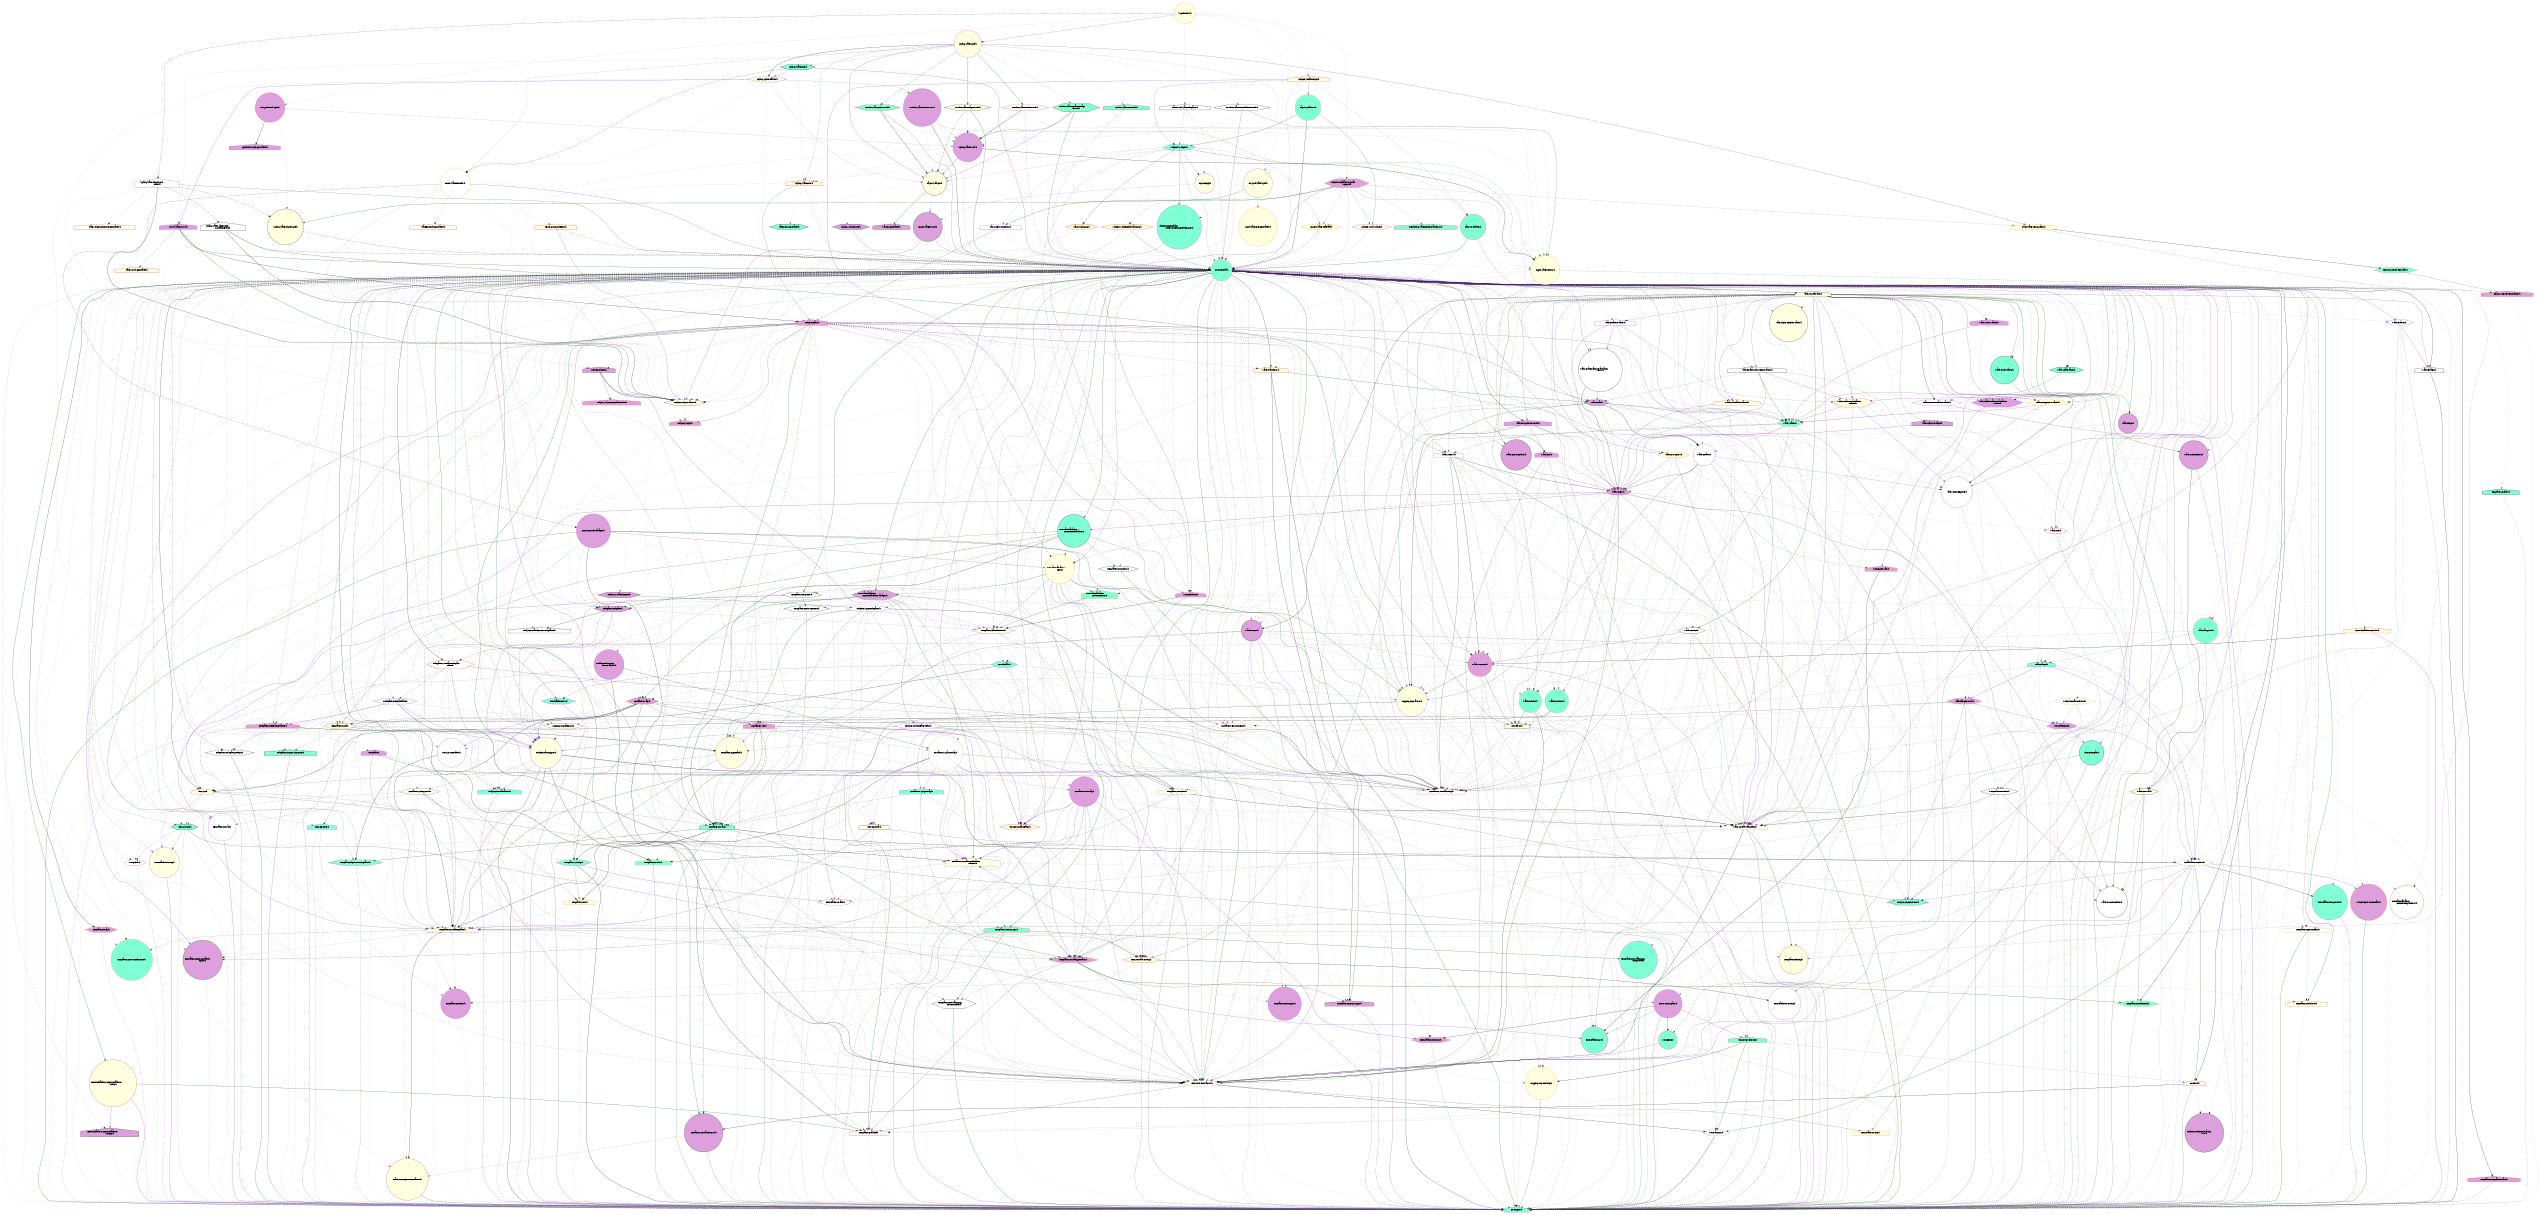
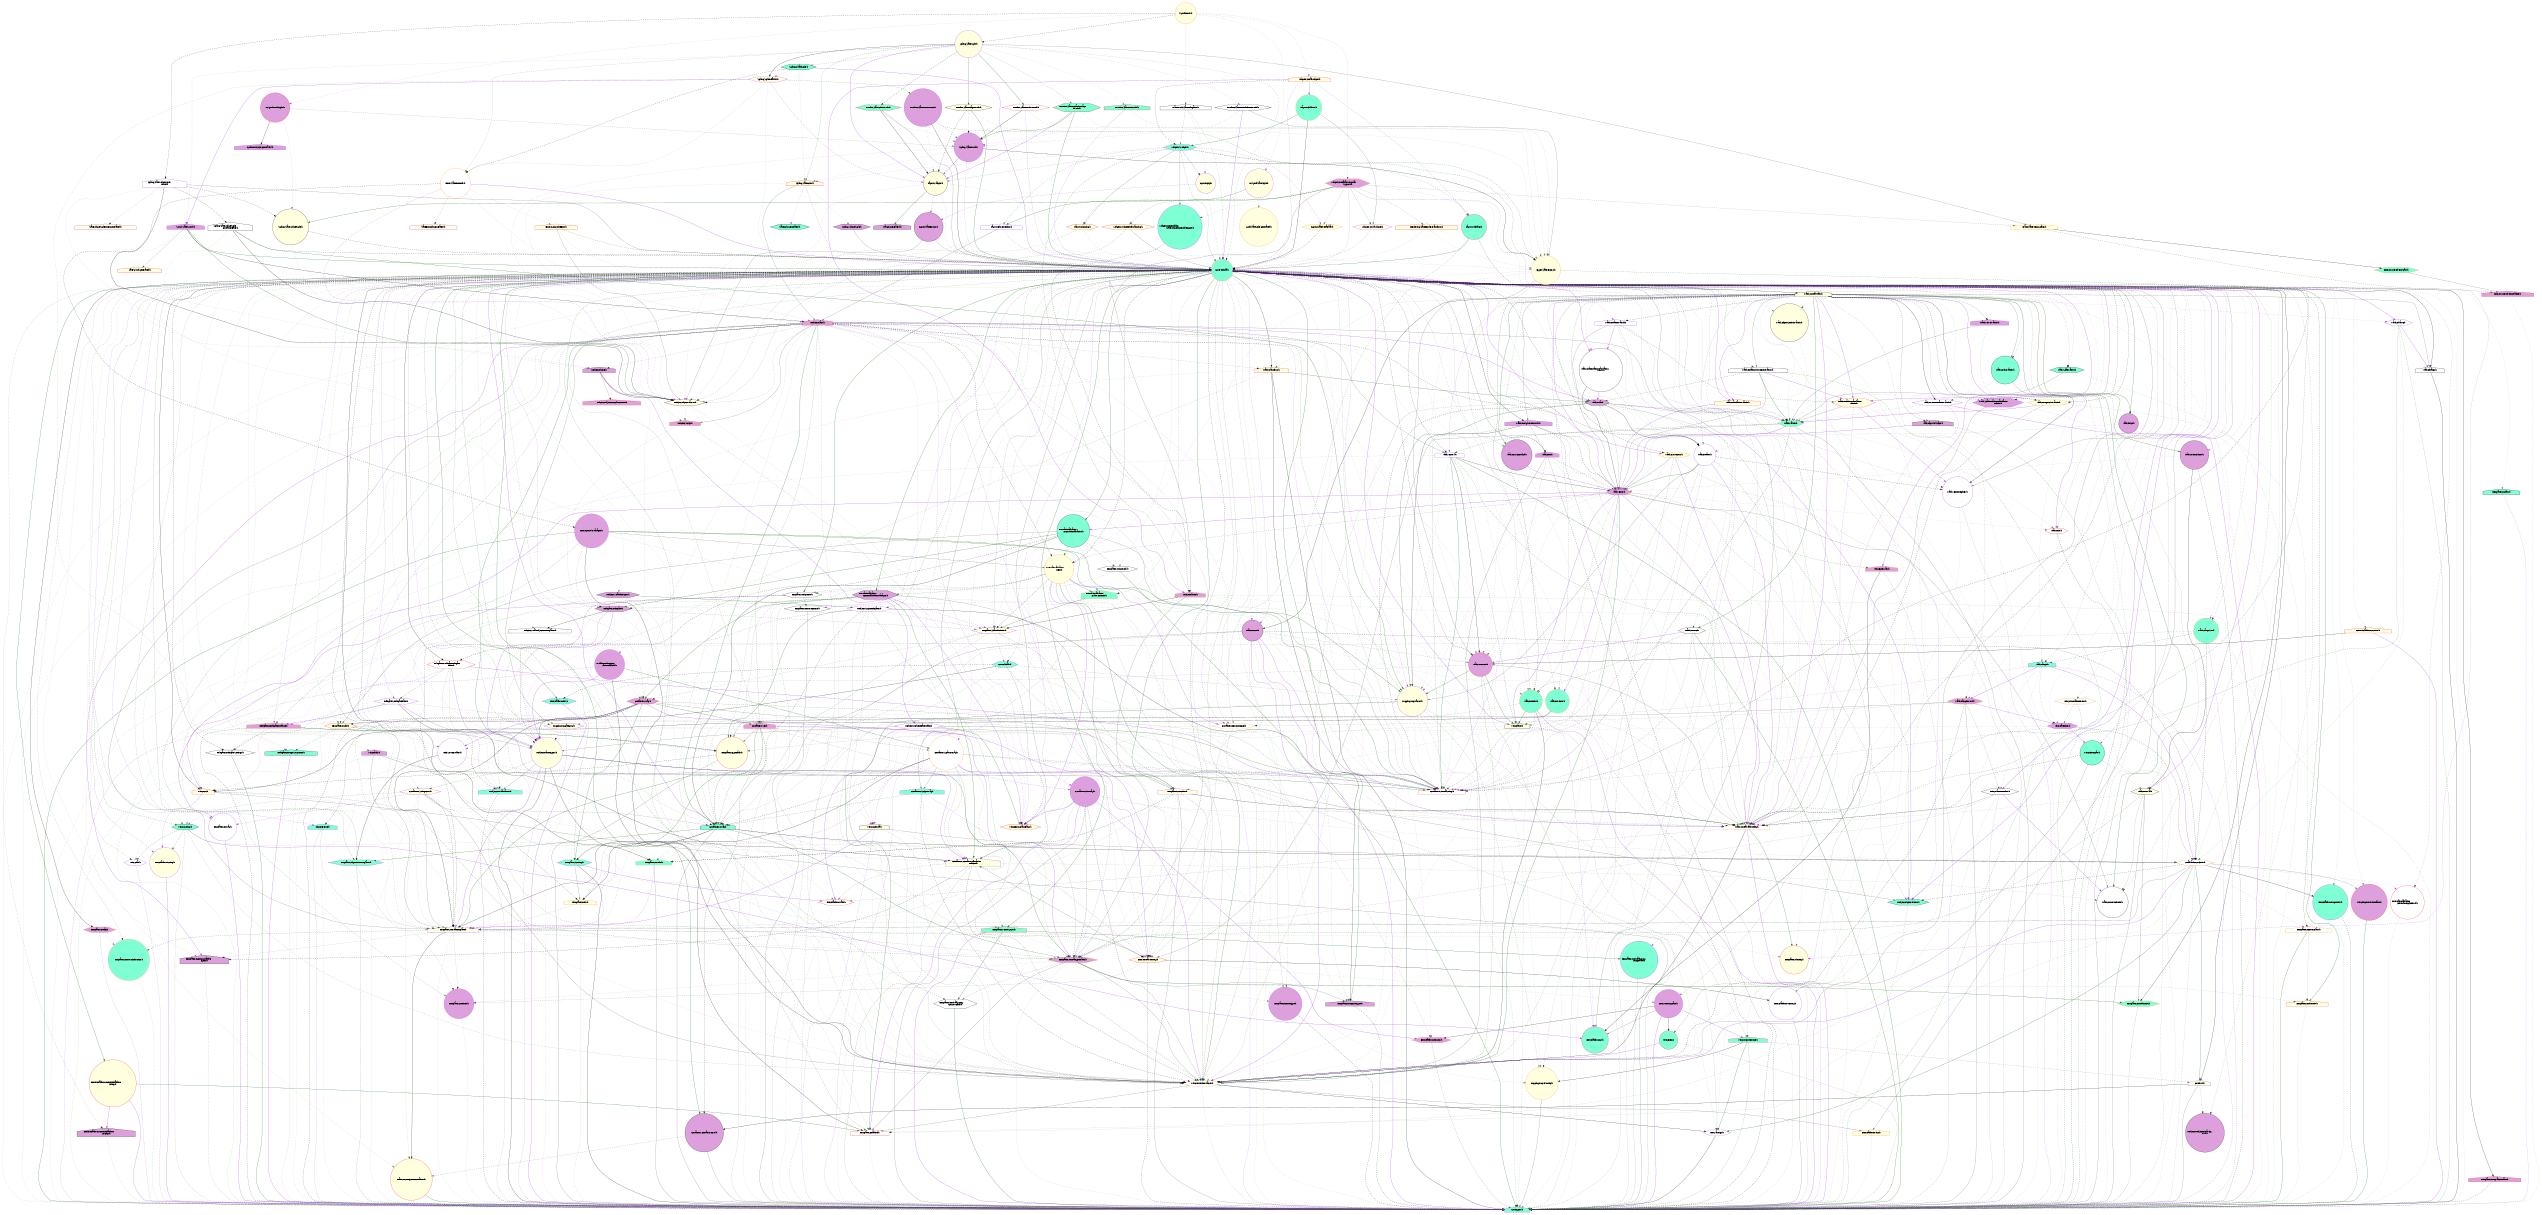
node "Rendering/SlateRenderTransform.h": fillcolor aquamarine -> lightyellow
node "Templates/TypeCompatible Bytes.h": shape circle -> house
